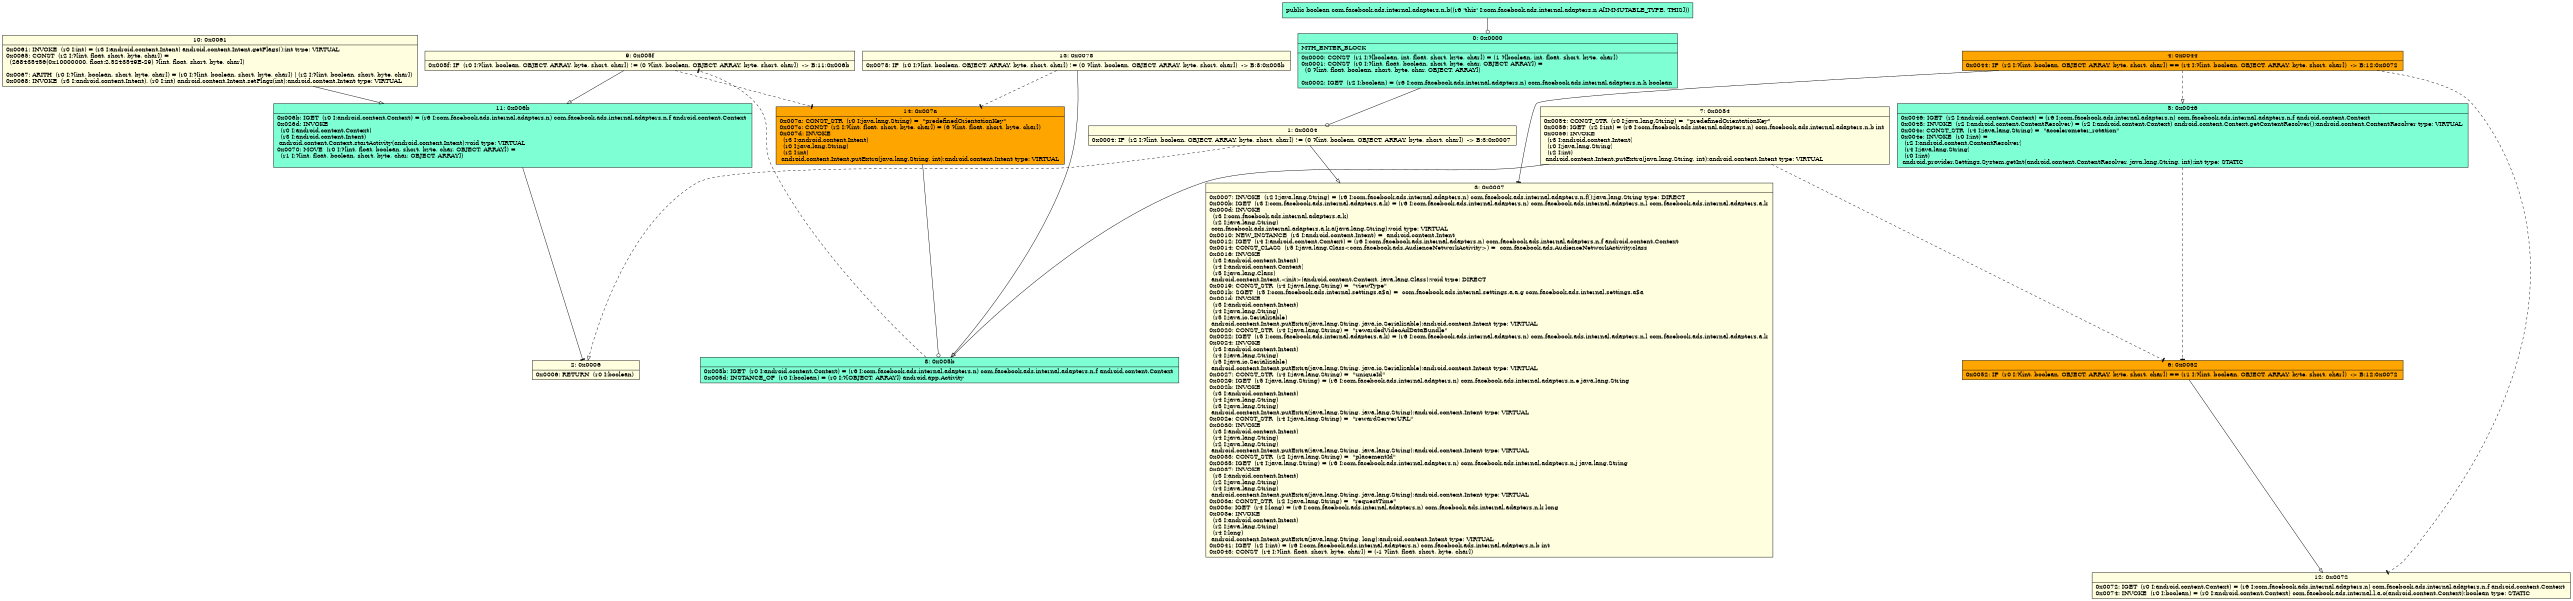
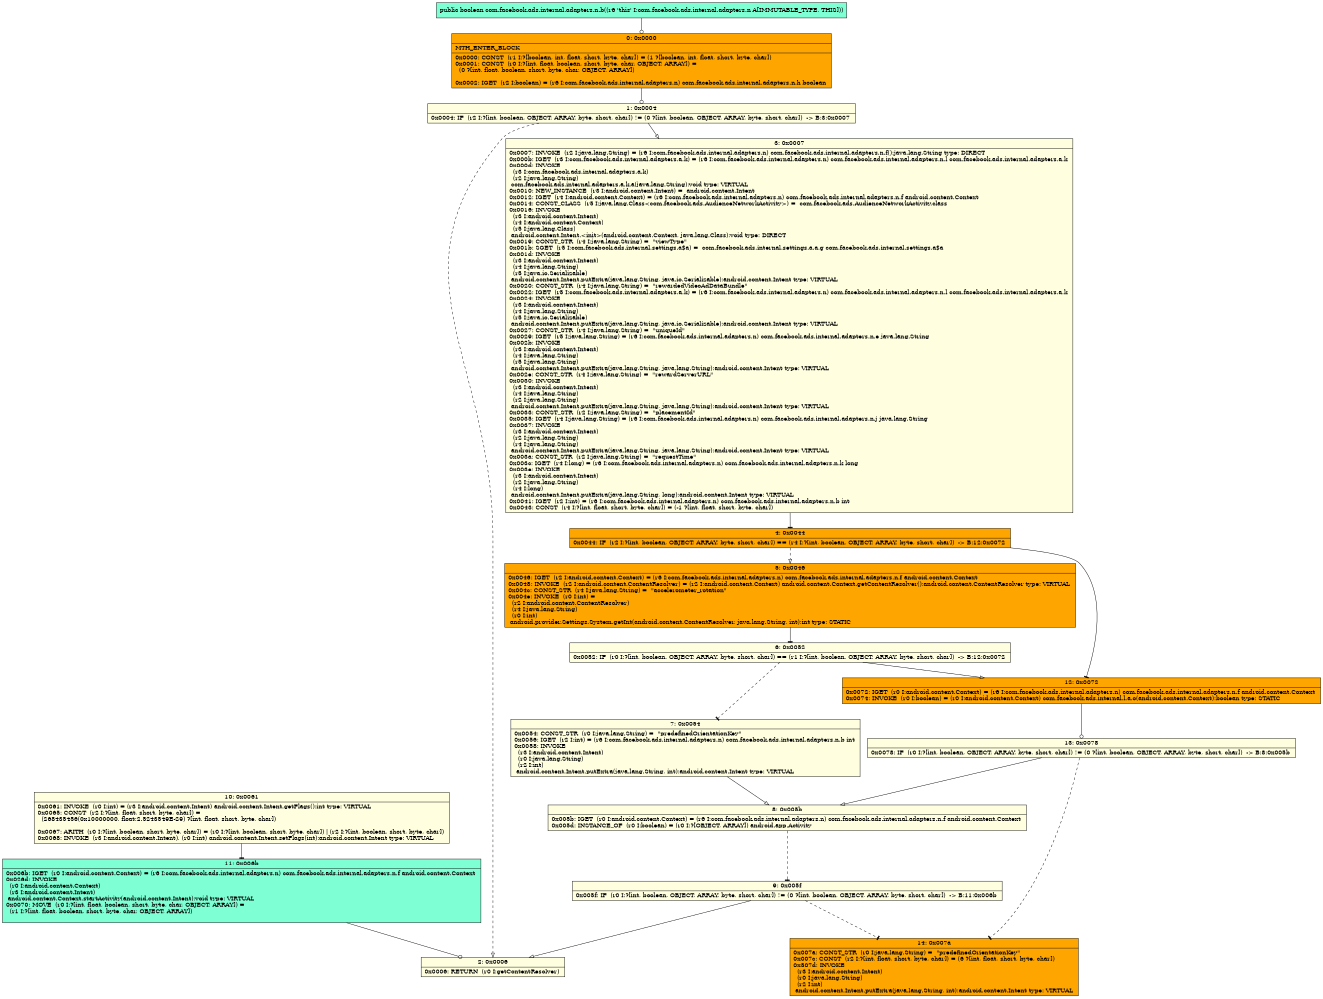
node "0: 0x0000": fillcolor aquamarine -> orange
edge "9: 0x005f" -> "11: 0x006b": now "9: 0x005f" -> "2: 0x0006"
edge "4: 0x0044" -> "3: 0x0007": reversed
edge "10: 0x0061" -> "11: 0x006b": arrowhead onormal -> tee
node "14: 0x007a": text "0x007d: INVOKE" -> "0x507d: INVOKE"
node "7: 0x0054": text "0x0056: INVOKE" -> "0x0058: INVOKE"
node "5: 0x0046": fillcolor aquamarine -> orange
edge "14: 0x007a" -> "8: 0x005b": removed
edge "7: 0x0054" -> "6: 0x0052": reversed
edge "11: 0x006b" -> "2: 0x0006": arrowhead tee -> odot
edge "5: 0x0046" -> "6: 0x0052": style dashed -> solid
edge "4: 0x0044" -> "12: 0x0072": style dashed -> solid
node "8: 0x005b": fillcolor aquamarine -> lightyellow
node "6: 0x0052": fillcolor orange -> lightyellow
node "2: 0x0006": text "0x0006: RETURN  (r0 I:boolean)" -> "0x0006: RETURN  (r0 I:getContentResolver)"
node "12: 0x0072": fillcolor lightyellow -> orange
edge "12: 0x0072" -> "13: 0x0078": added
